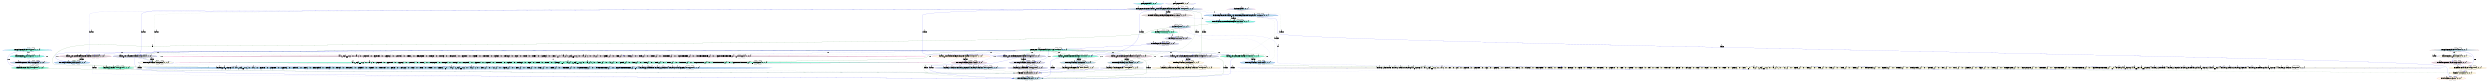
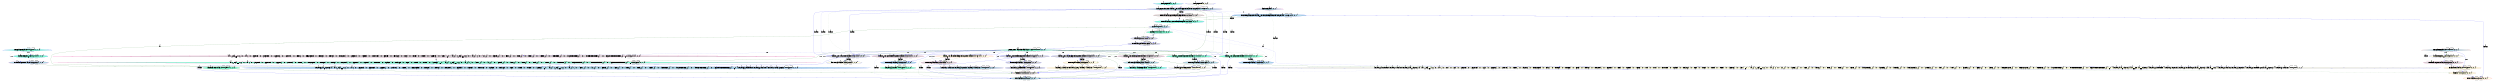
edge "RecognitionException re@@@86@@@['1', '1', '0']" -> "_errHandler.recover(this,re)@@@89@@@['1', '1', '0']": removed, label "true"
node "{setState(571)functionExpression()}@@@50@@@['1', '1', '0']": fillcolor lightyellow -> aquamarine
